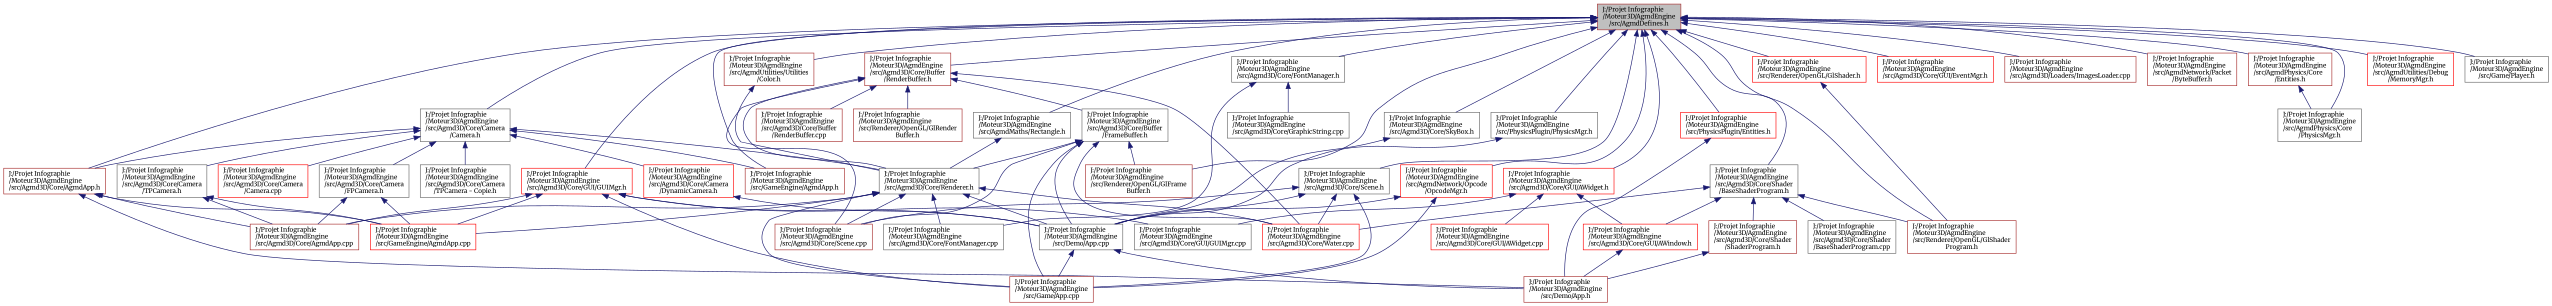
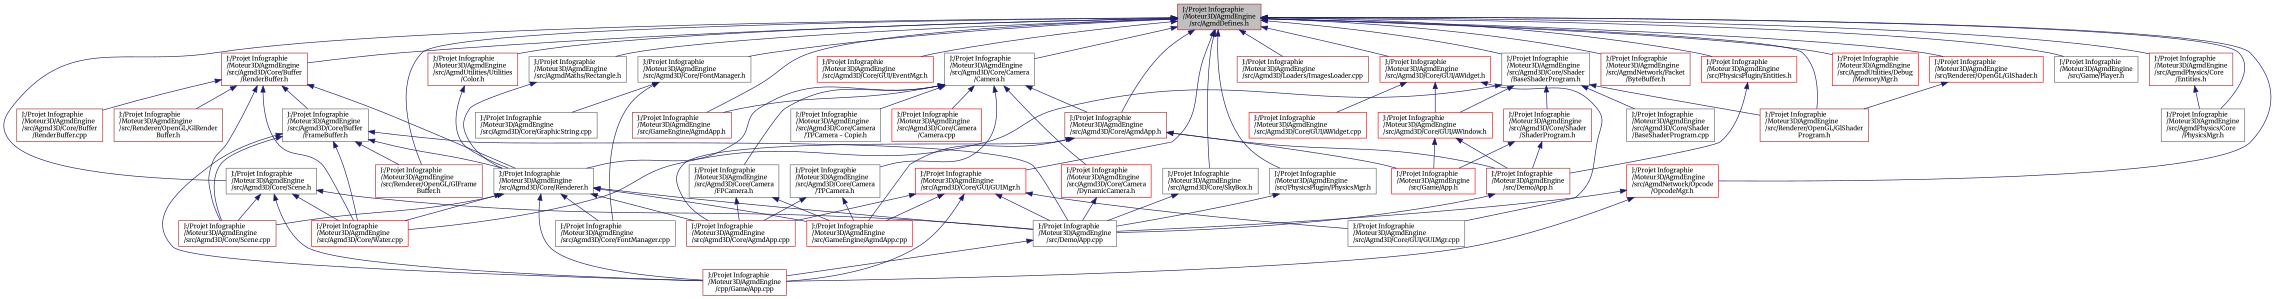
node "J:/Projet Infographie /Moteur3D/AgmdEngine /src/Game/App.h": added
edge "J:/Projet Infographie /Moteur3D/AgmdEngine /src/Demo/App.h" -> "J:/Projet Infographie /Moteur3D/AgmdEngine /src/Demo/App.cpp": reversed
node "J:/Projet Infographie /Moteur3D/AgmdEngine /src/Game/App.cpp": label "J:/Projet Infographie /Moteur3D/AgmdEngine /src/Game/App.cpp" -> "J:/Projet Infographie /Moteur3D/AgmdEngine /cpp/Game/App.cpp"
